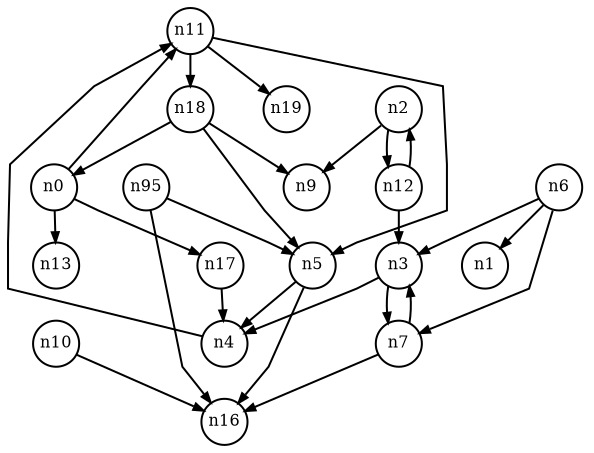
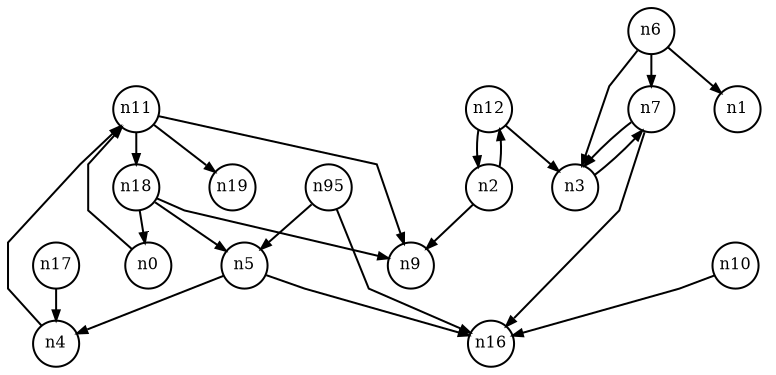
edge "n11" -> "n5": now "n11" -> "n9"
edge "n0" -> "n17": removed
node "n13": removed
edge "n3" -> "n4": removed
